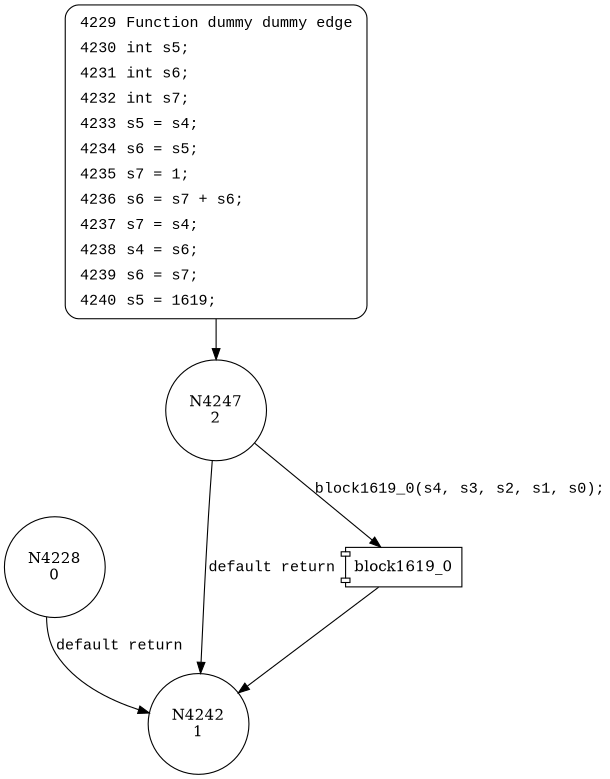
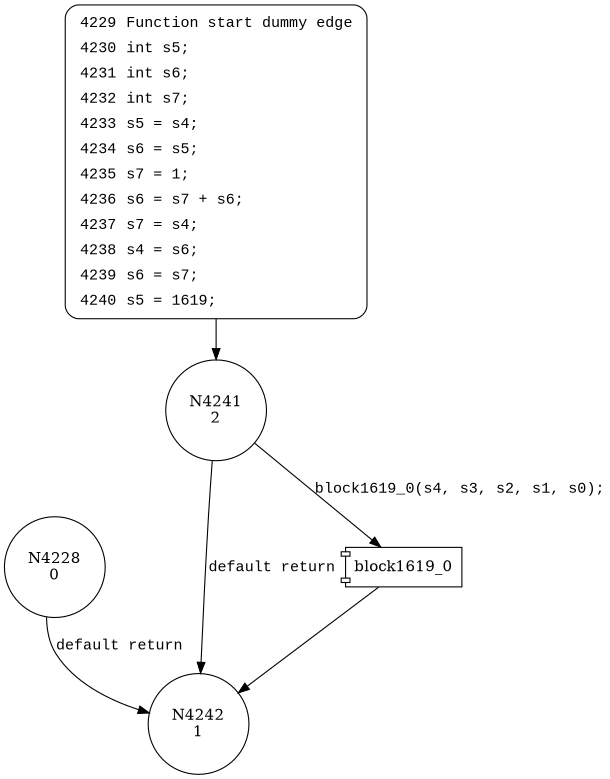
node "4229": text "Function dummy dummy edge" -> "Function start dummy edge"
node "N4247 2": label "N4247 2" -> "N4241 2"
